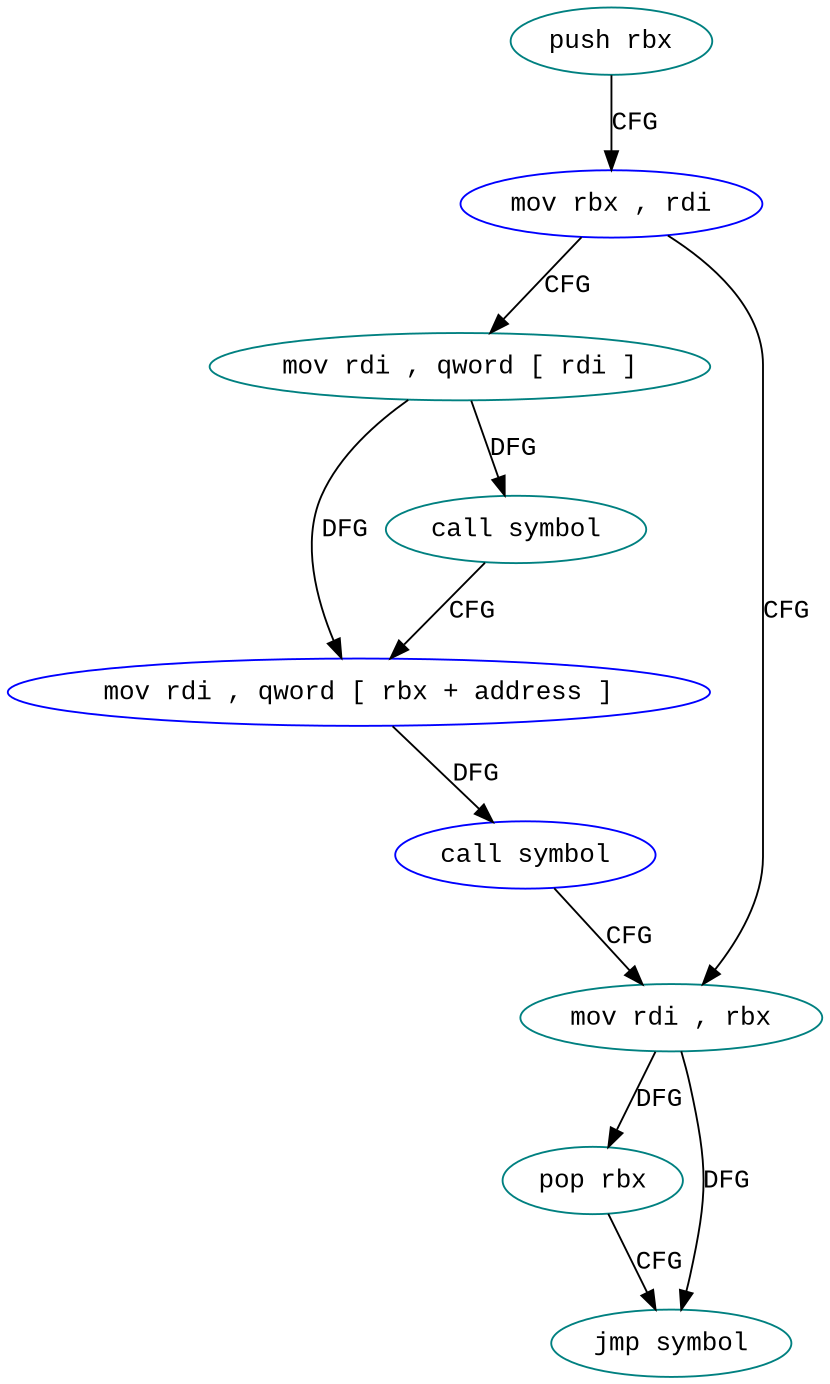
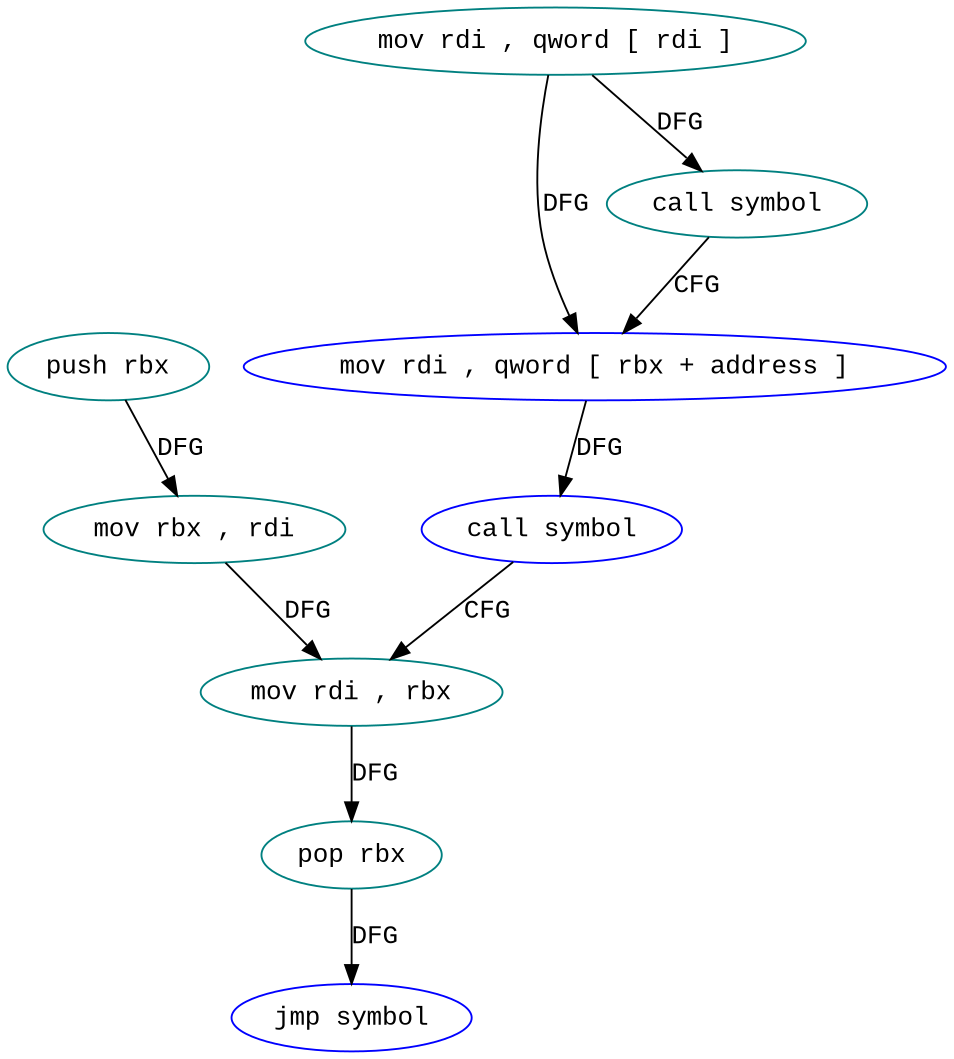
edge "push rbx" -> "mov rbx , rdi": label "CFG" -> "DFG"
node "mov rbx , rdi": color blue -> teal
edge "mov rbx , rdi" -> "mov rdi , qword [ rdi ]": removed, label "CFG"
edge "mov rbx , rdi" -> "mov rdi , rbx": label "CFG" -> "DFG"
edge "mov rdi , rbx" -> "jmp symbol": removed, label "DFG"
edge "pop rbx" -> "jmp symbol": label "CFG" -> "DFG"
node "jmp symbol": color teal -> blue
